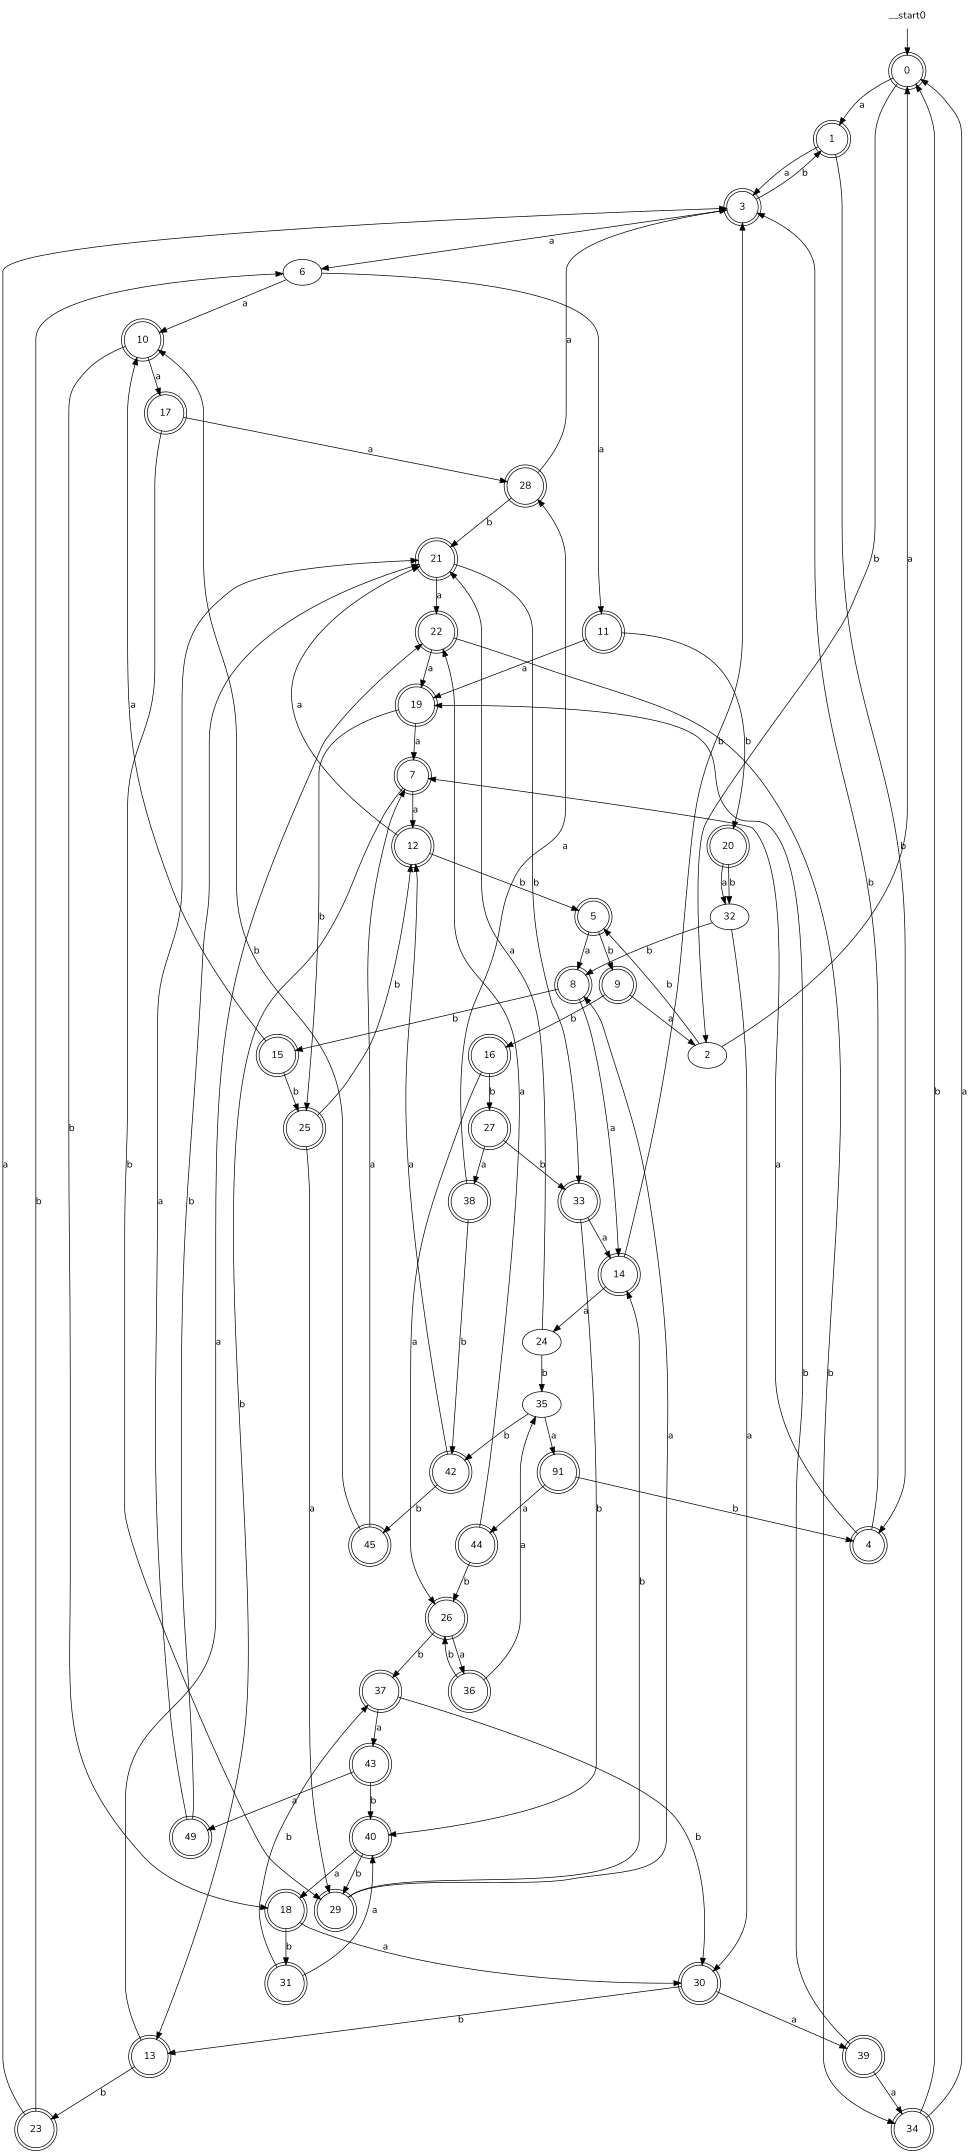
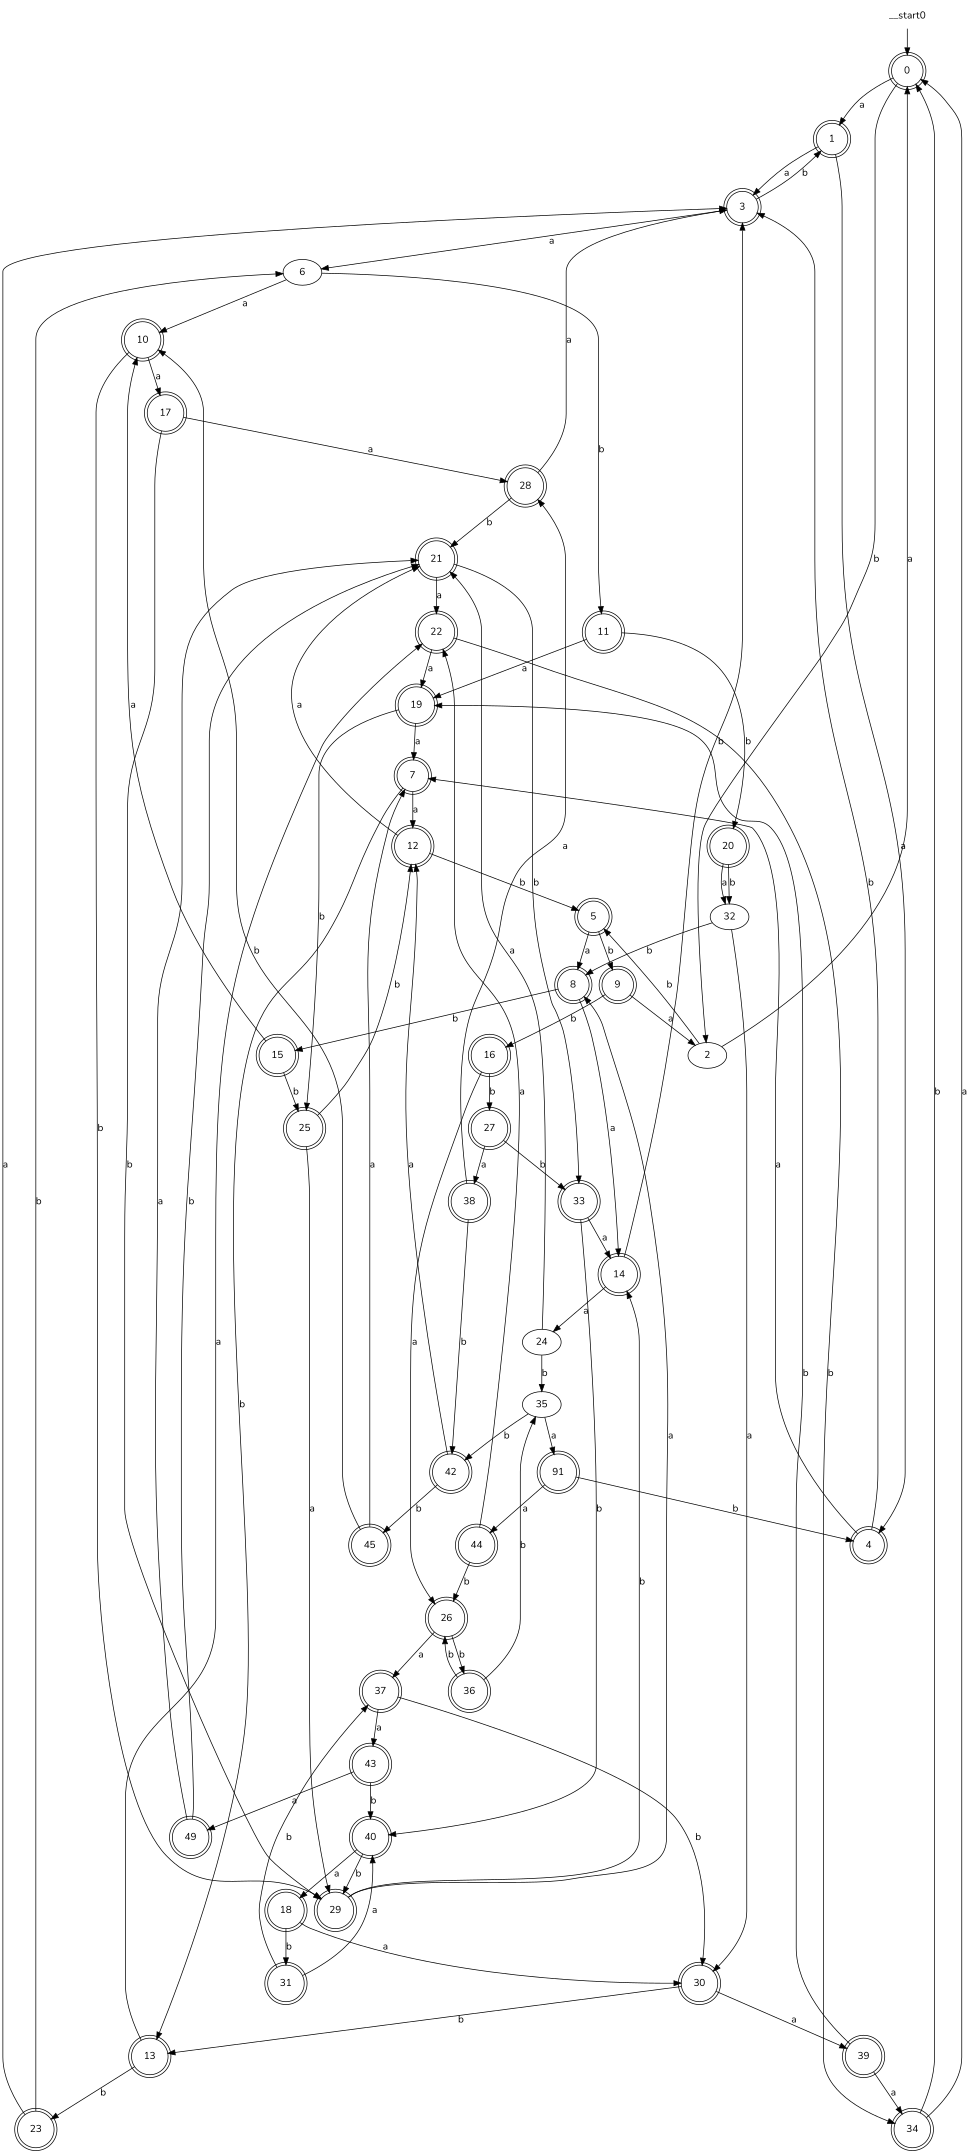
edge "6" -> "11": label "a" -> "b"
edge "1" -> "4": label "b" -> "a"
edge "10" -> "18": now "10" -> "29"
edge "36" -> "35": label "a" -> "b"
edge "26" -> "37": label "b" -> "a"
edge "26" -> "36": label "a" -> "b"
